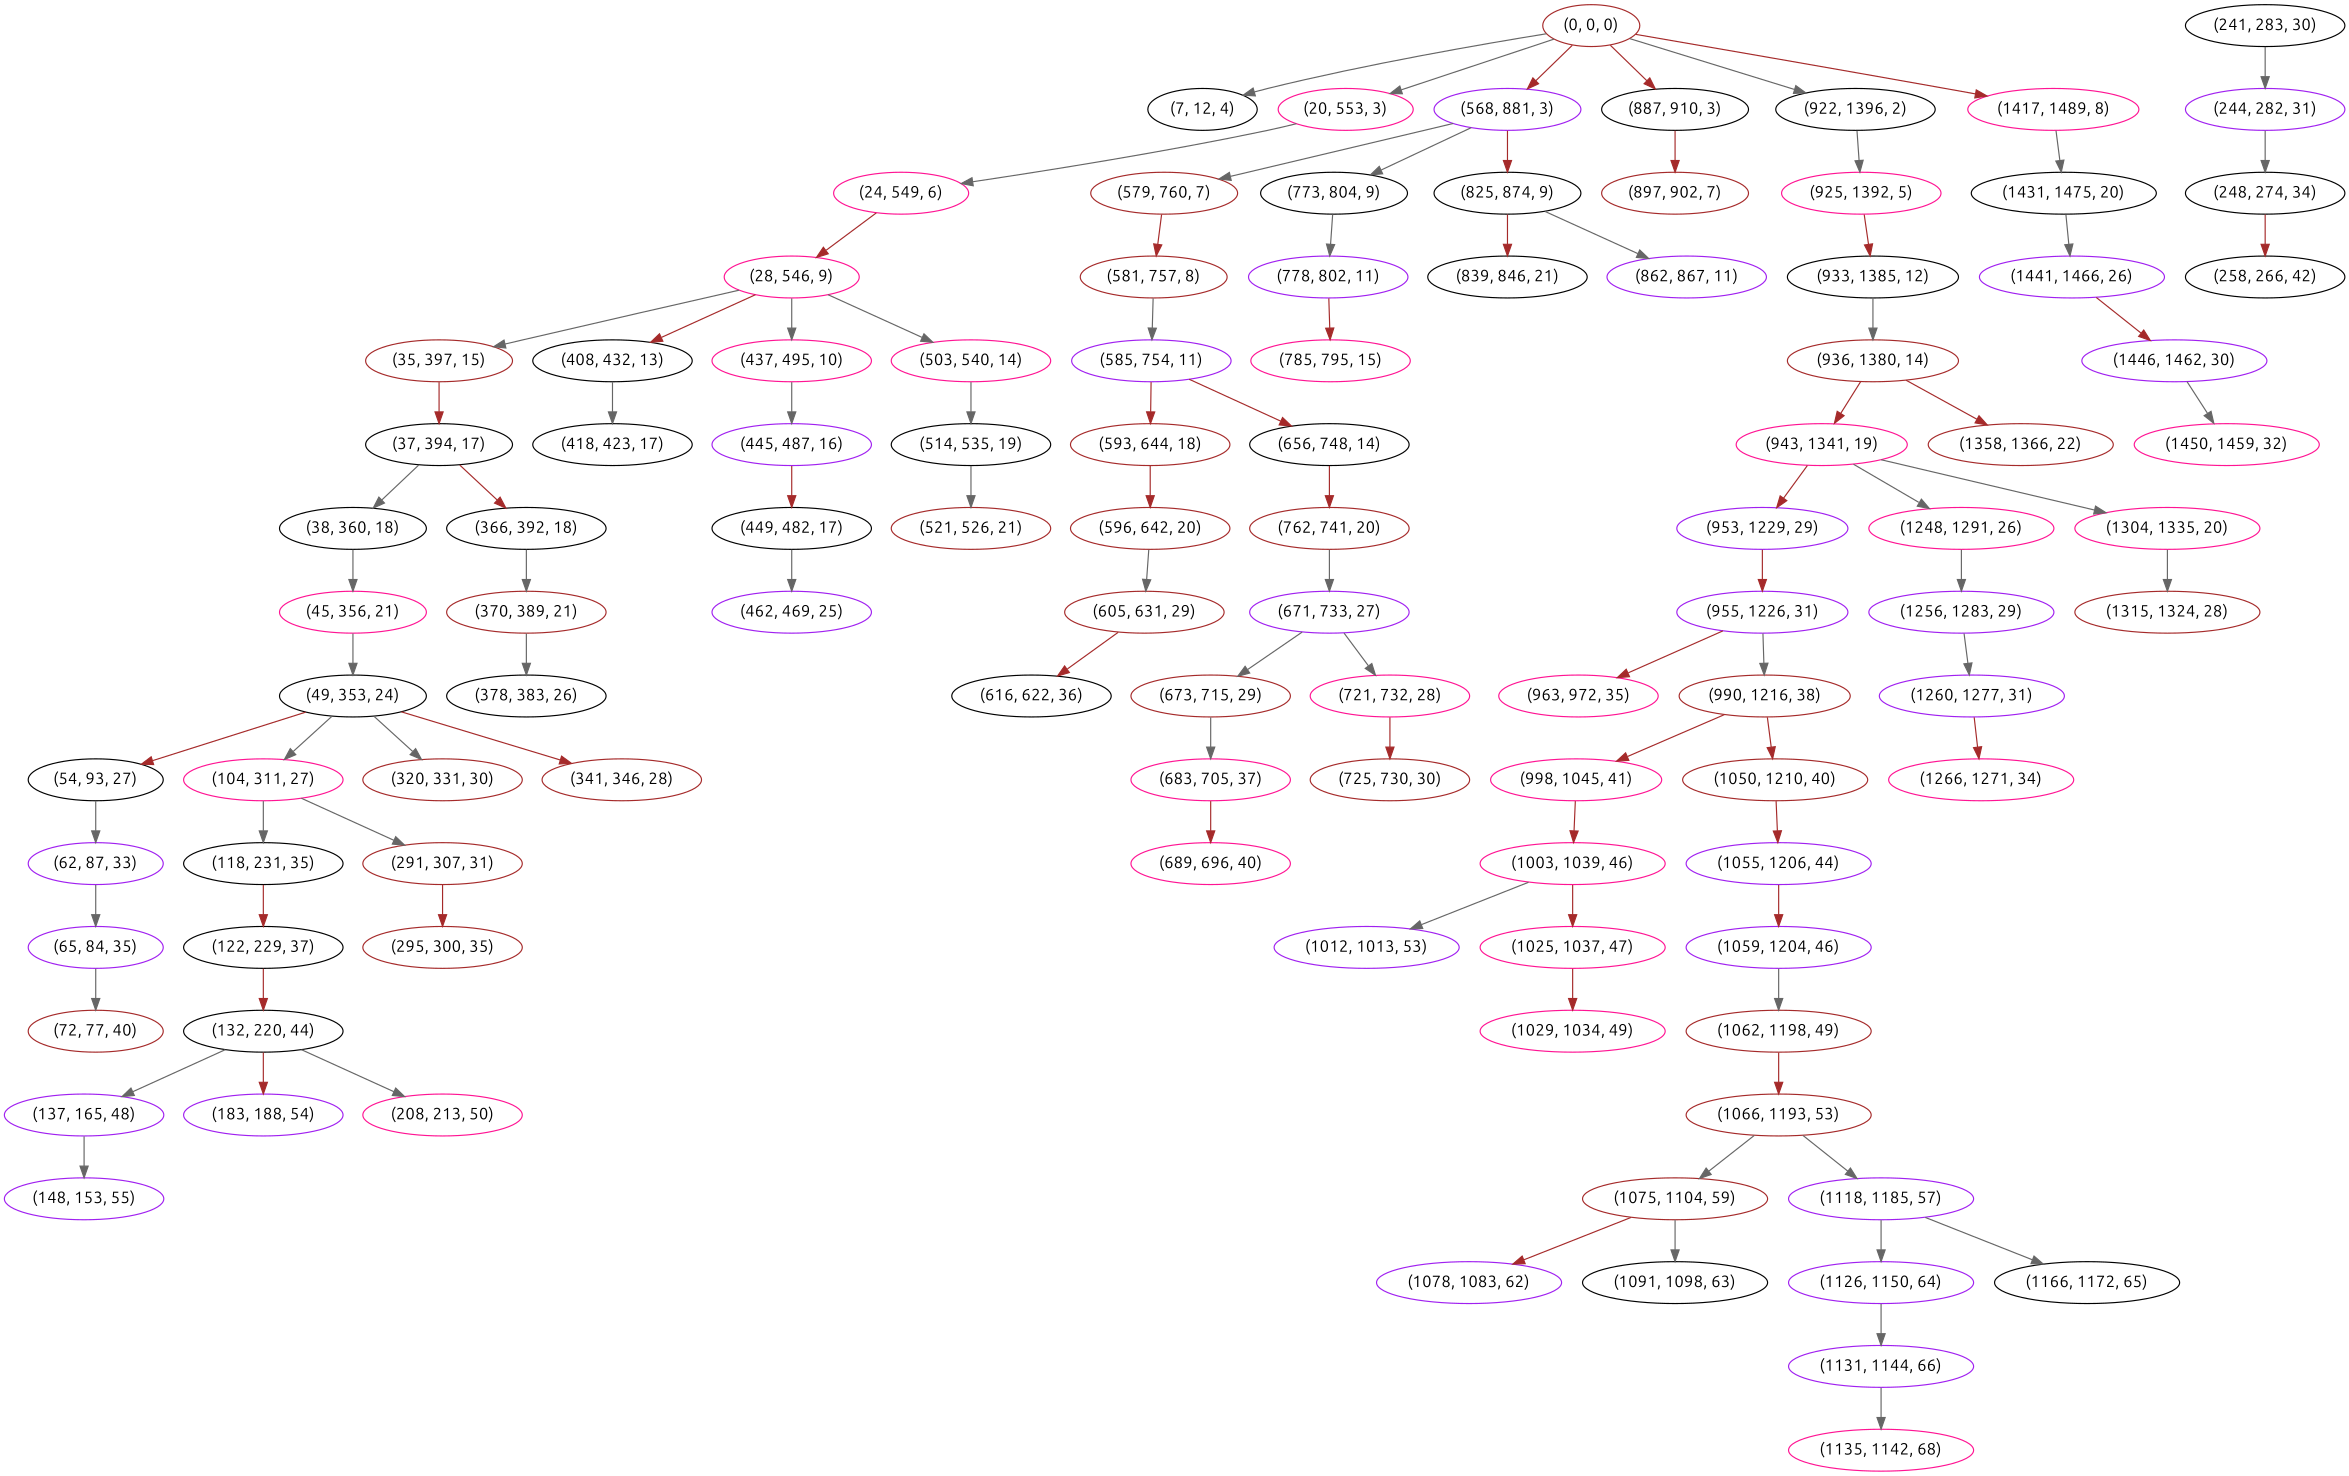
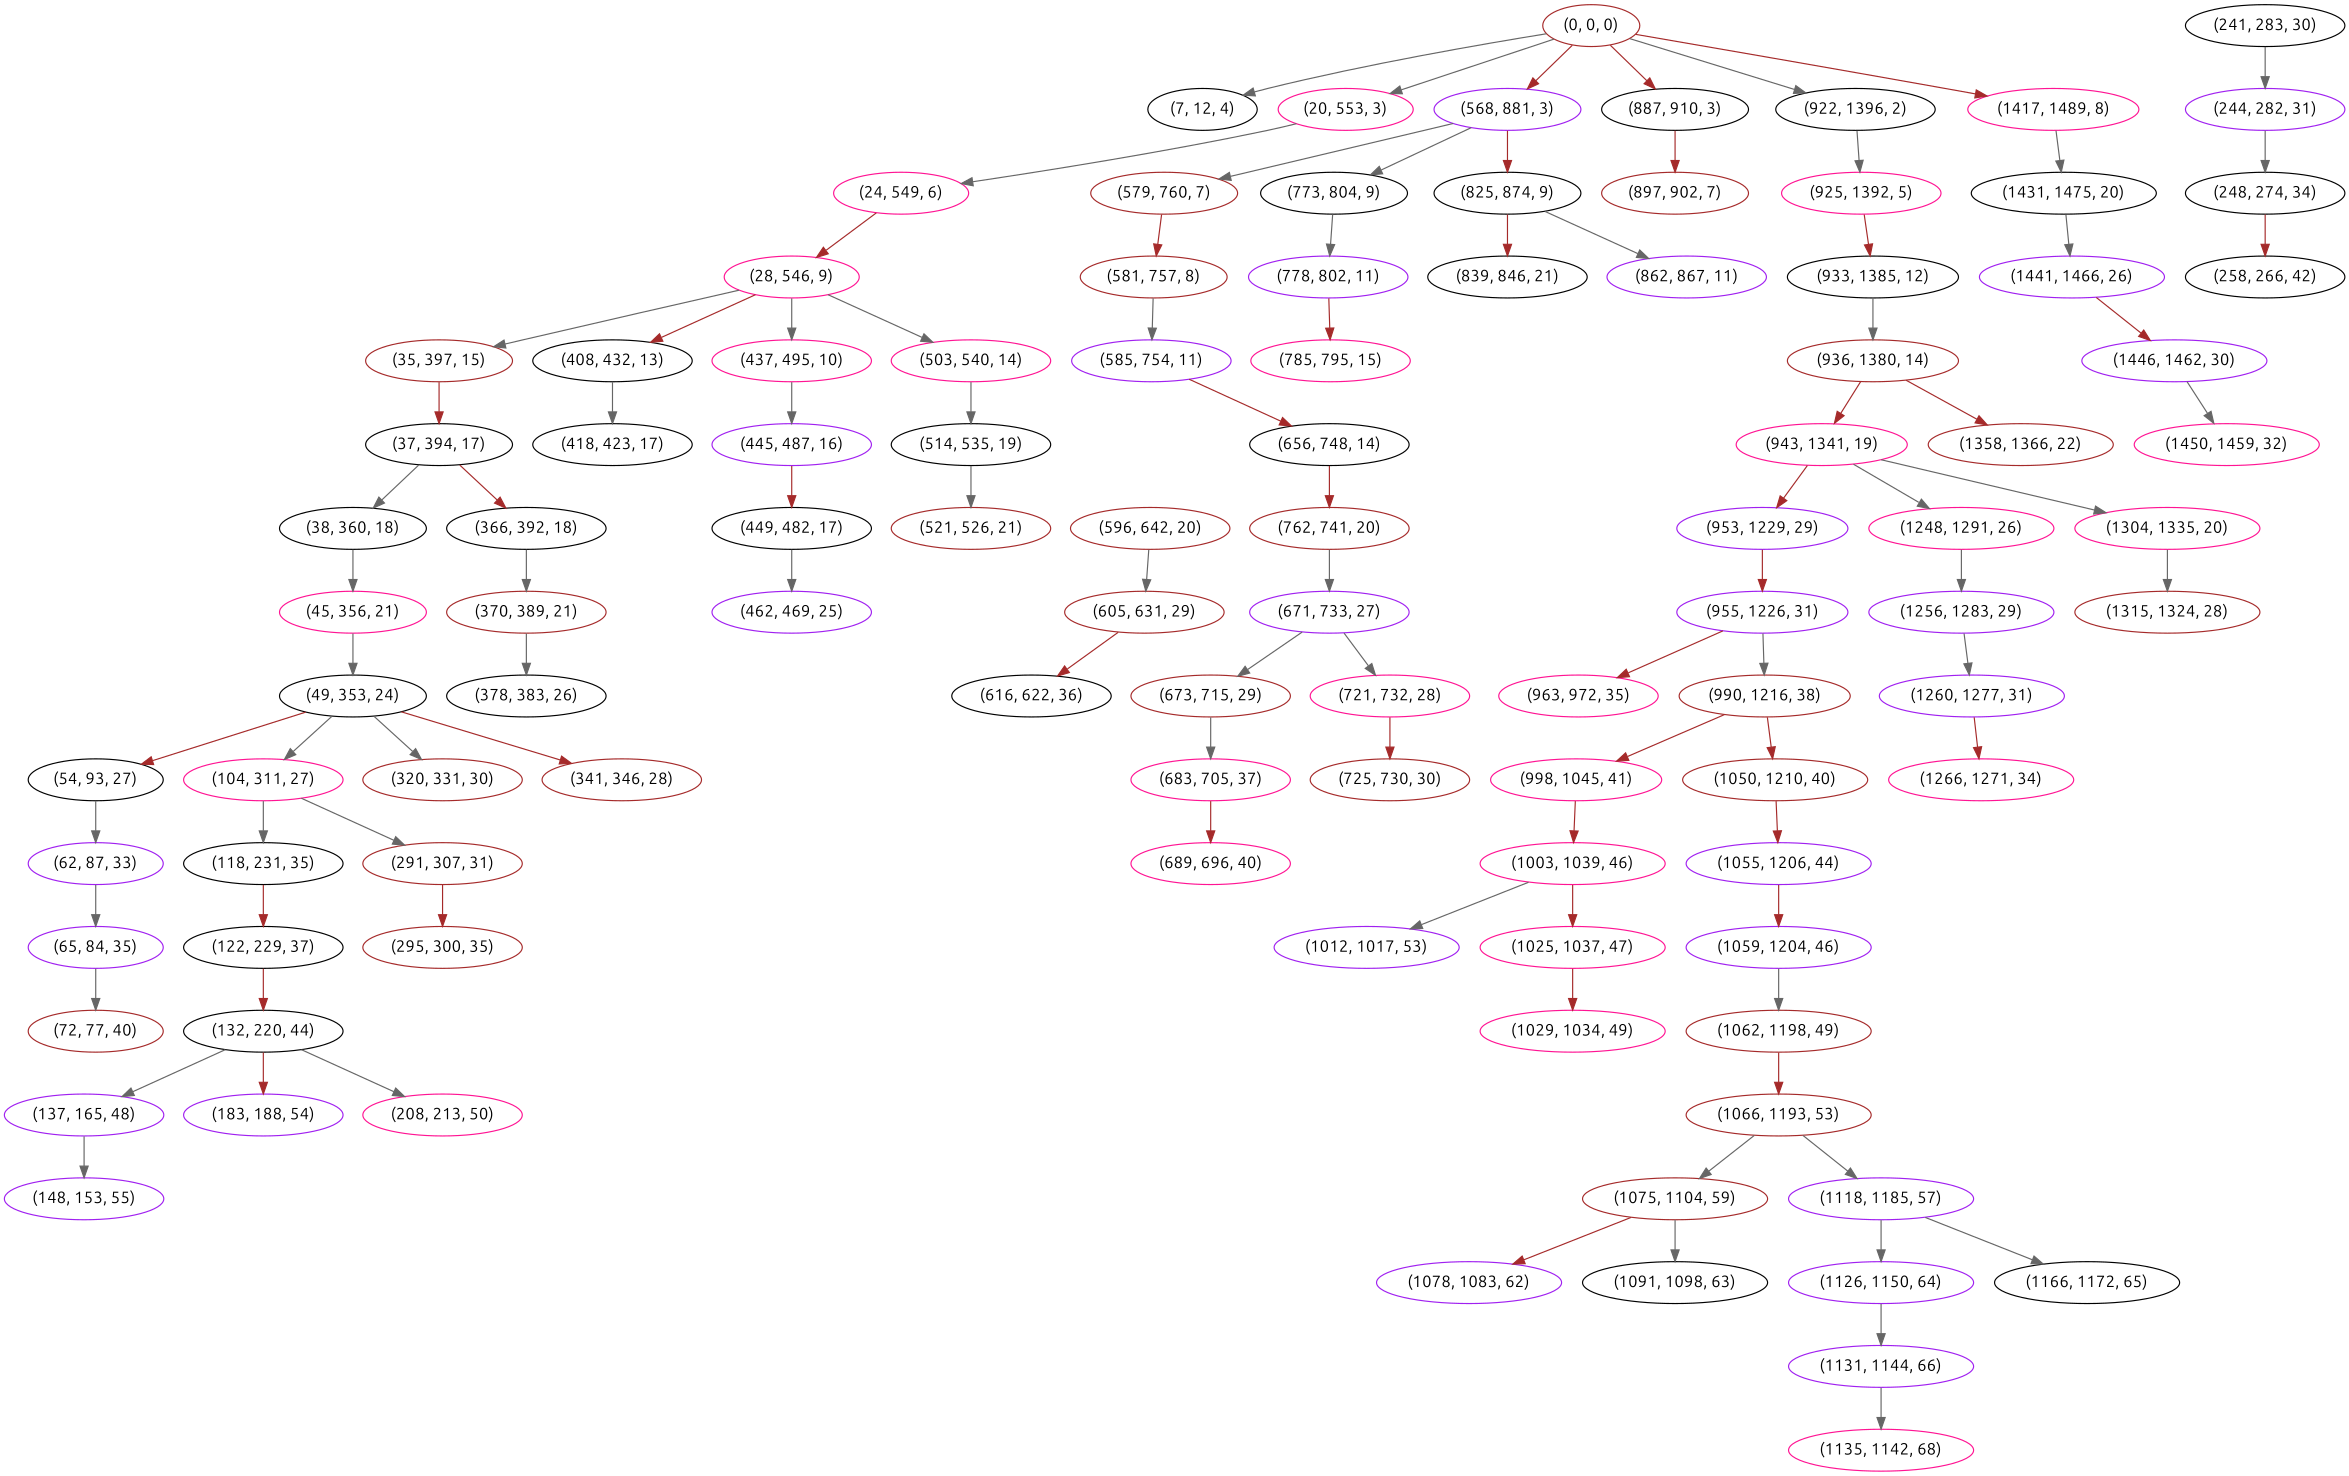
node "(593, 644, 18)": removed
node "(1012, 1013, 53)": label "(1012, 1013, 53)" -> "(1012, 1017, 53)"
